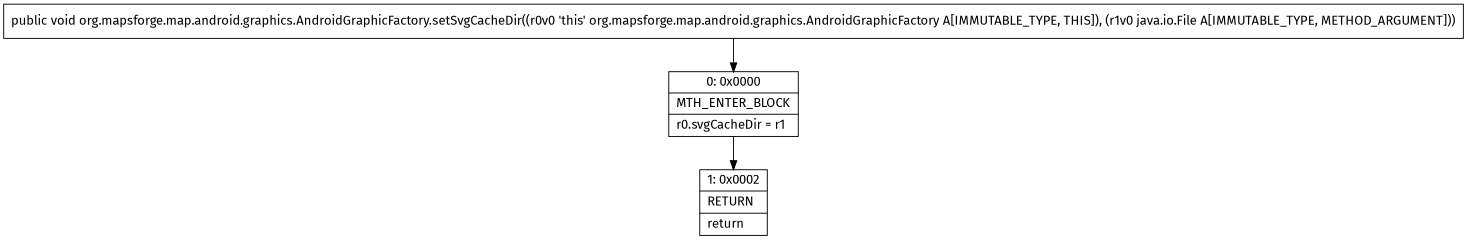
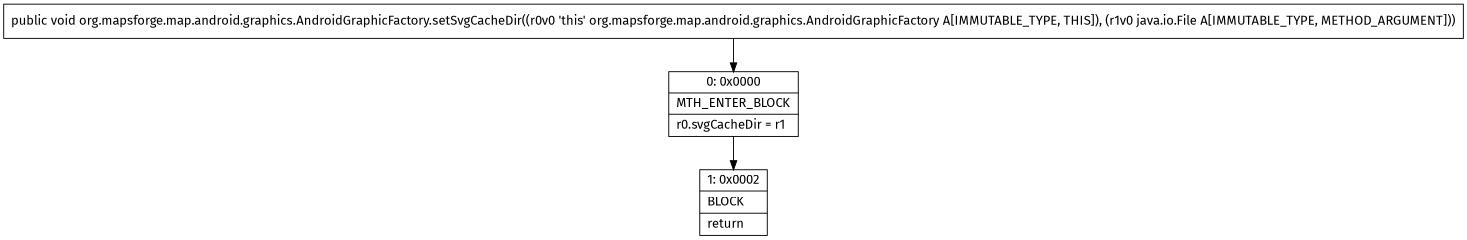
node "1: 0x0002": text "RETURN" -> "BLOCK"
